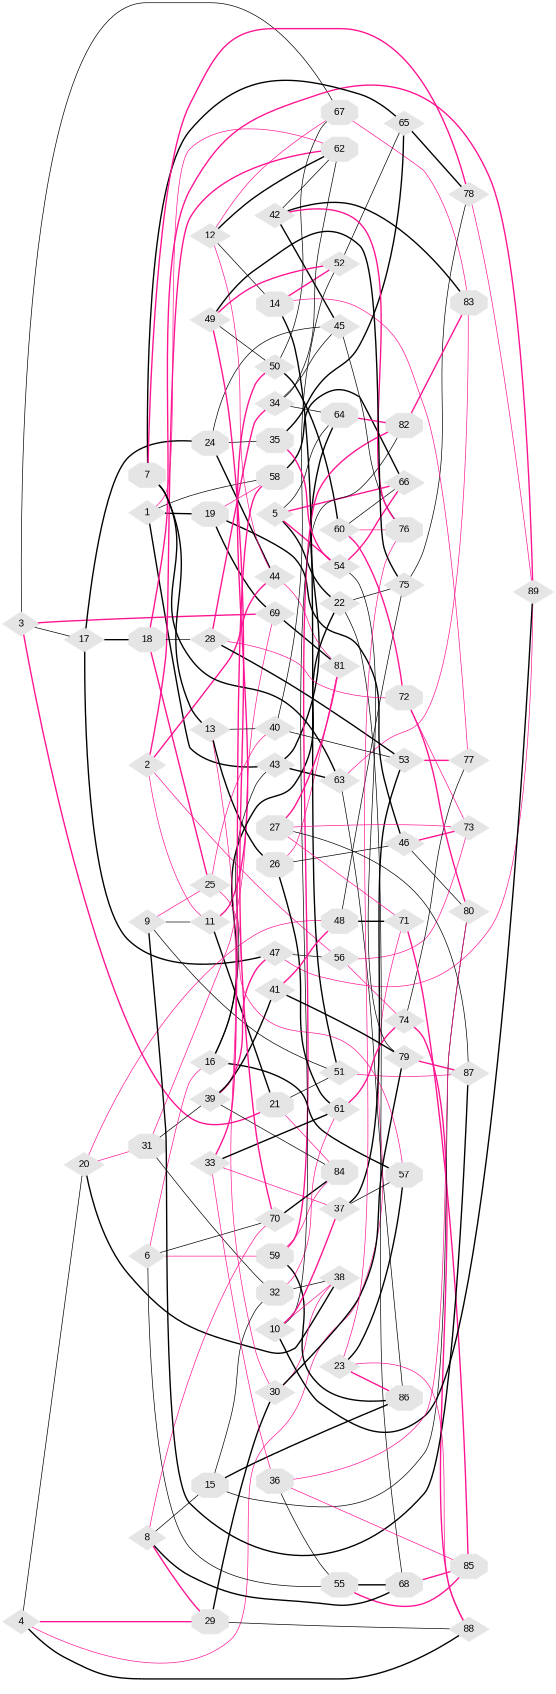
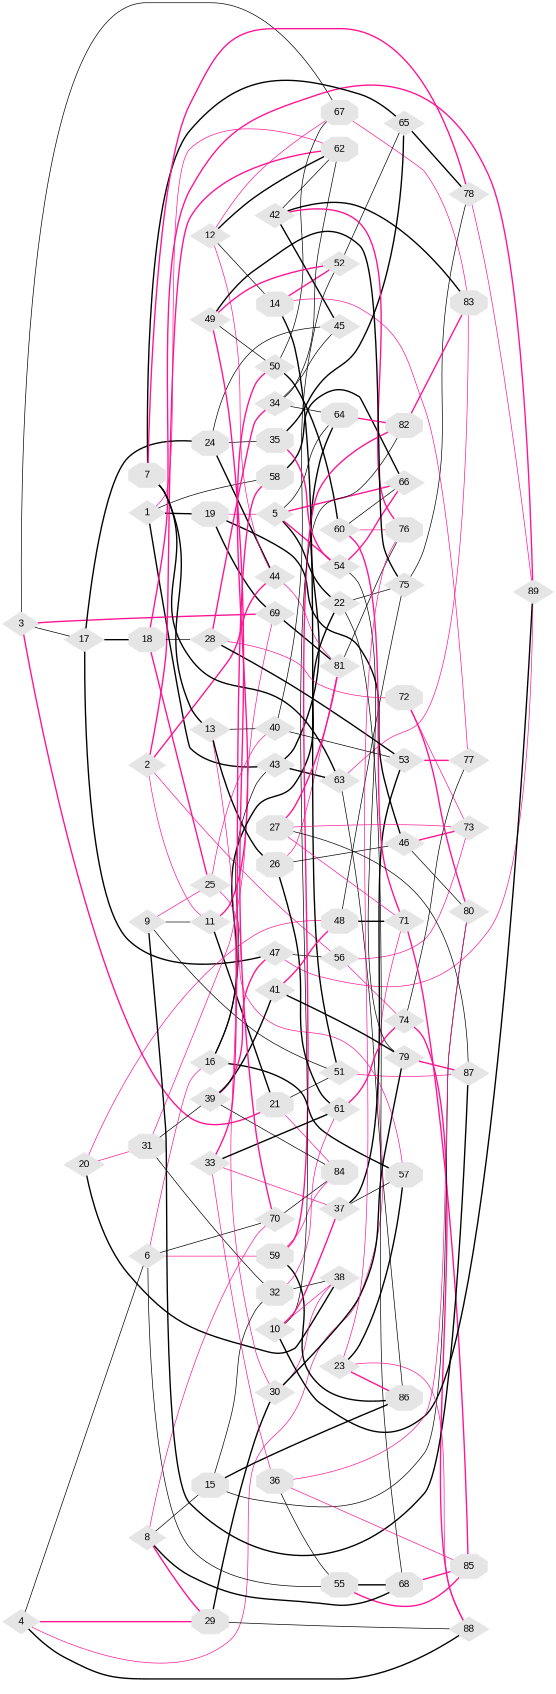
edge "45" -- "76": now "81" -- "76"
edge "58" -- "19": now "5" -- "19"
edge "60" -- "72": now "60" -- "71"
edge "84" -- "70": style bold -> solid
edge "20" -- "4": now "6" -- "4"
